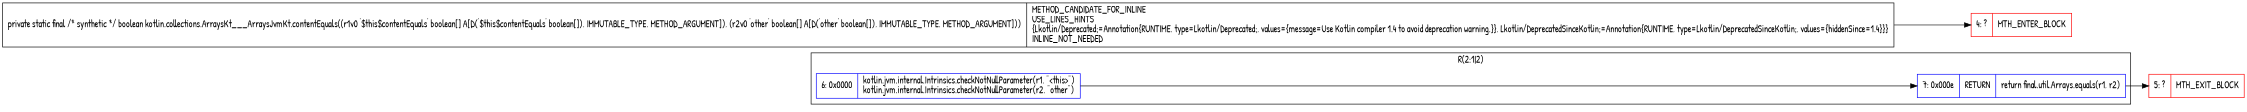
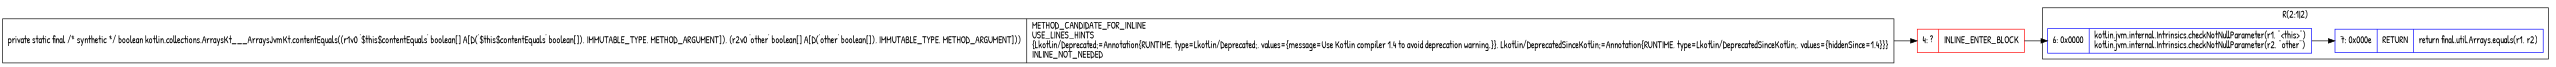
node "4: ?": text "MTH_ENTER_BLOCK" -> "INLINE_ENTER_BLOCK"
edge "4: ?" -> "6: 0x0000": added
node "5: ?": removed
